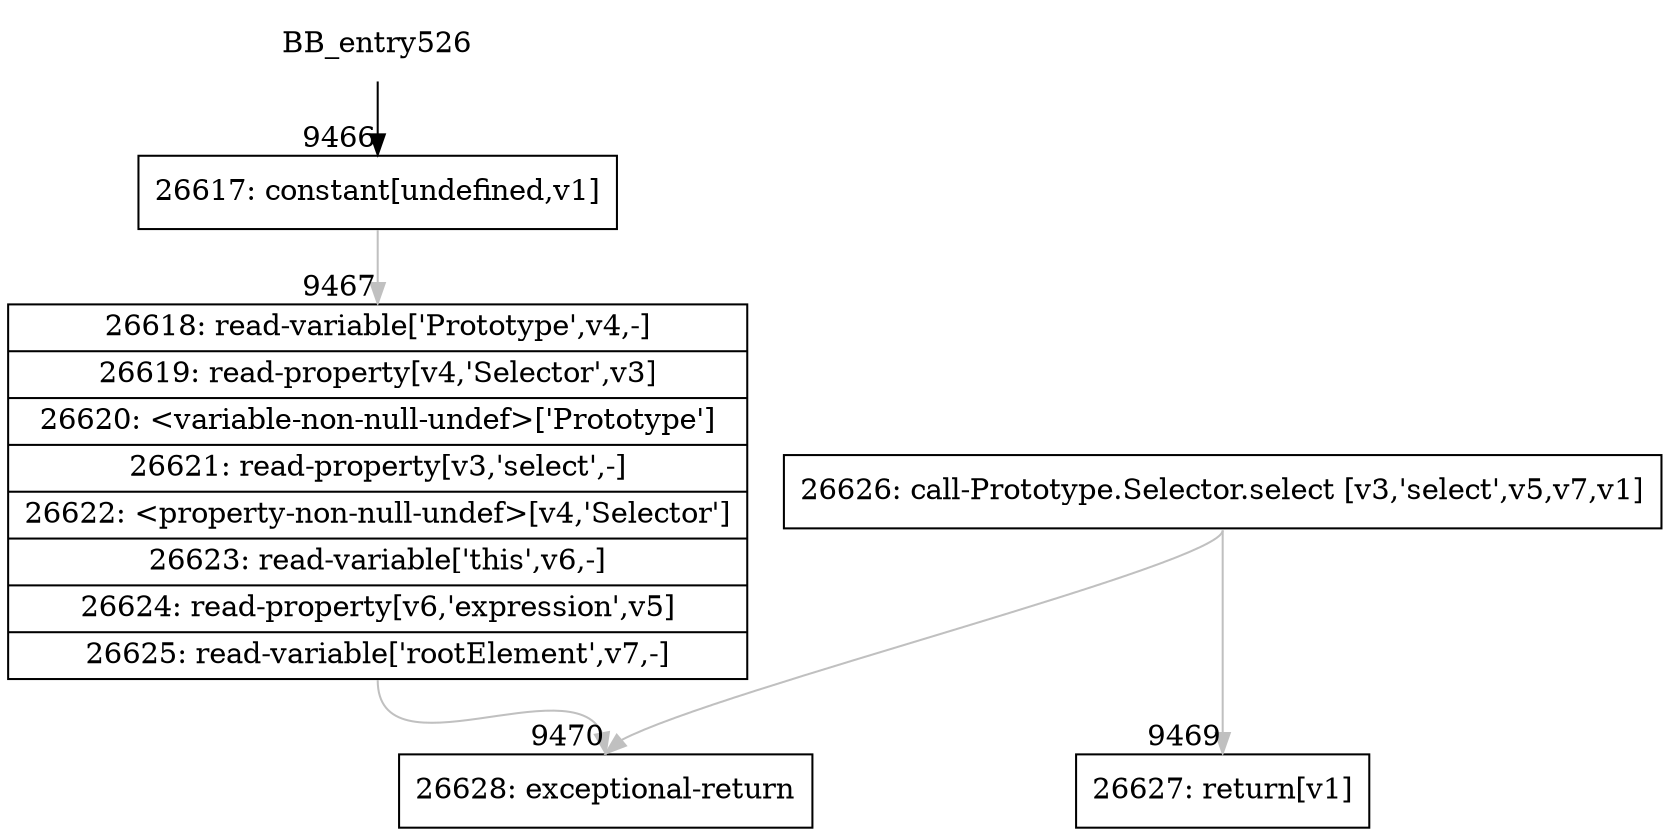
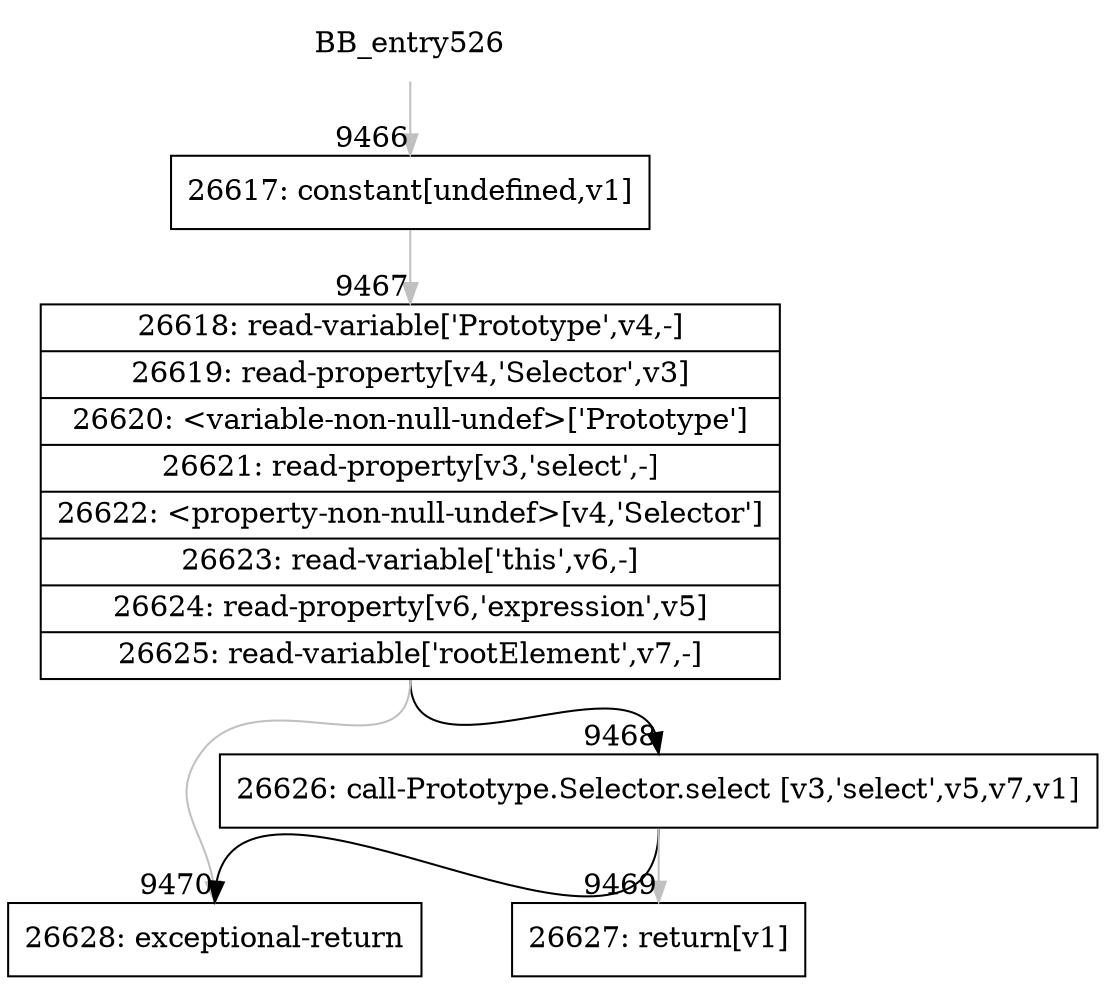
edge "BB_entry526" -> "26617: constant[undefined,v1]": color black -> gray
edge "26626: call-Prototype.Selector.select [v3,'select',v5,v7,v1]" -> "26628: exceptional-return": color gray -> black
edge "26618: read-variable['Prototype',v4,-]" -> "26626: call-Prototype.Selector.select [v3,'select',v5,v7,v1]": added
